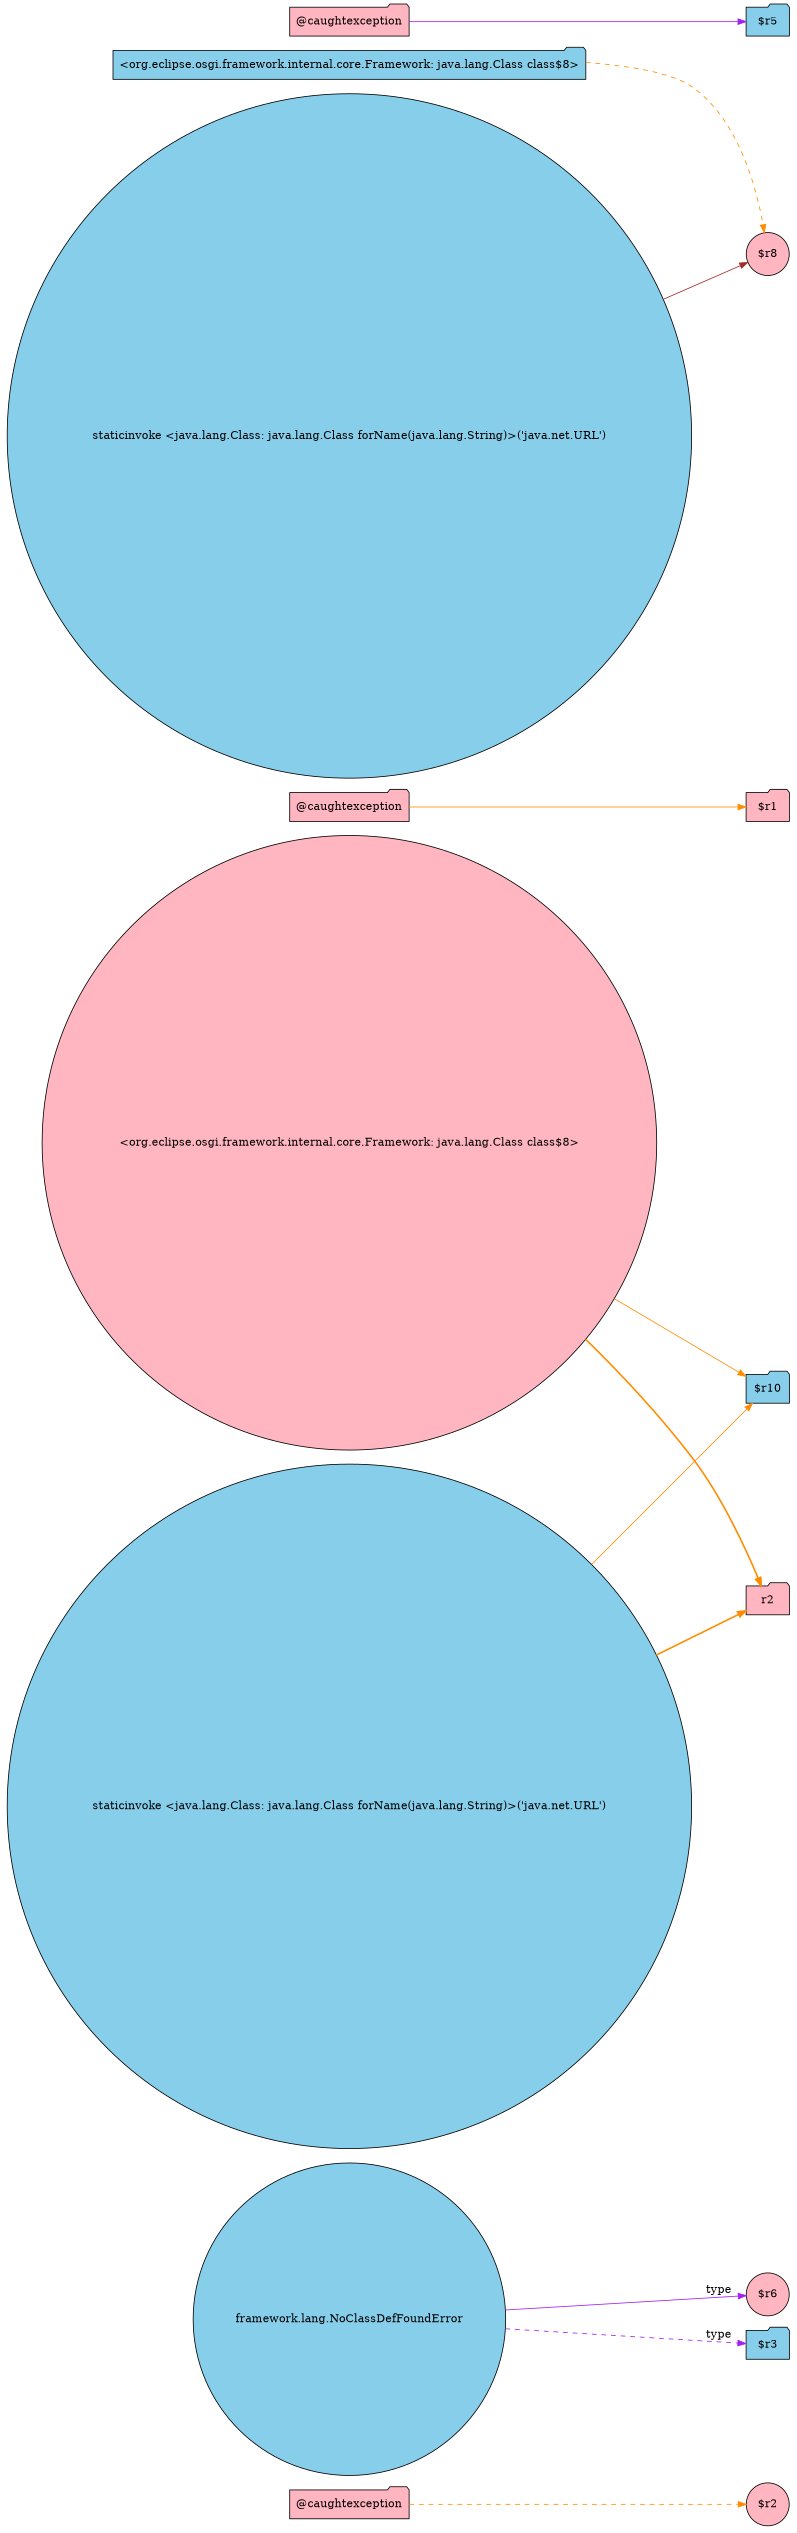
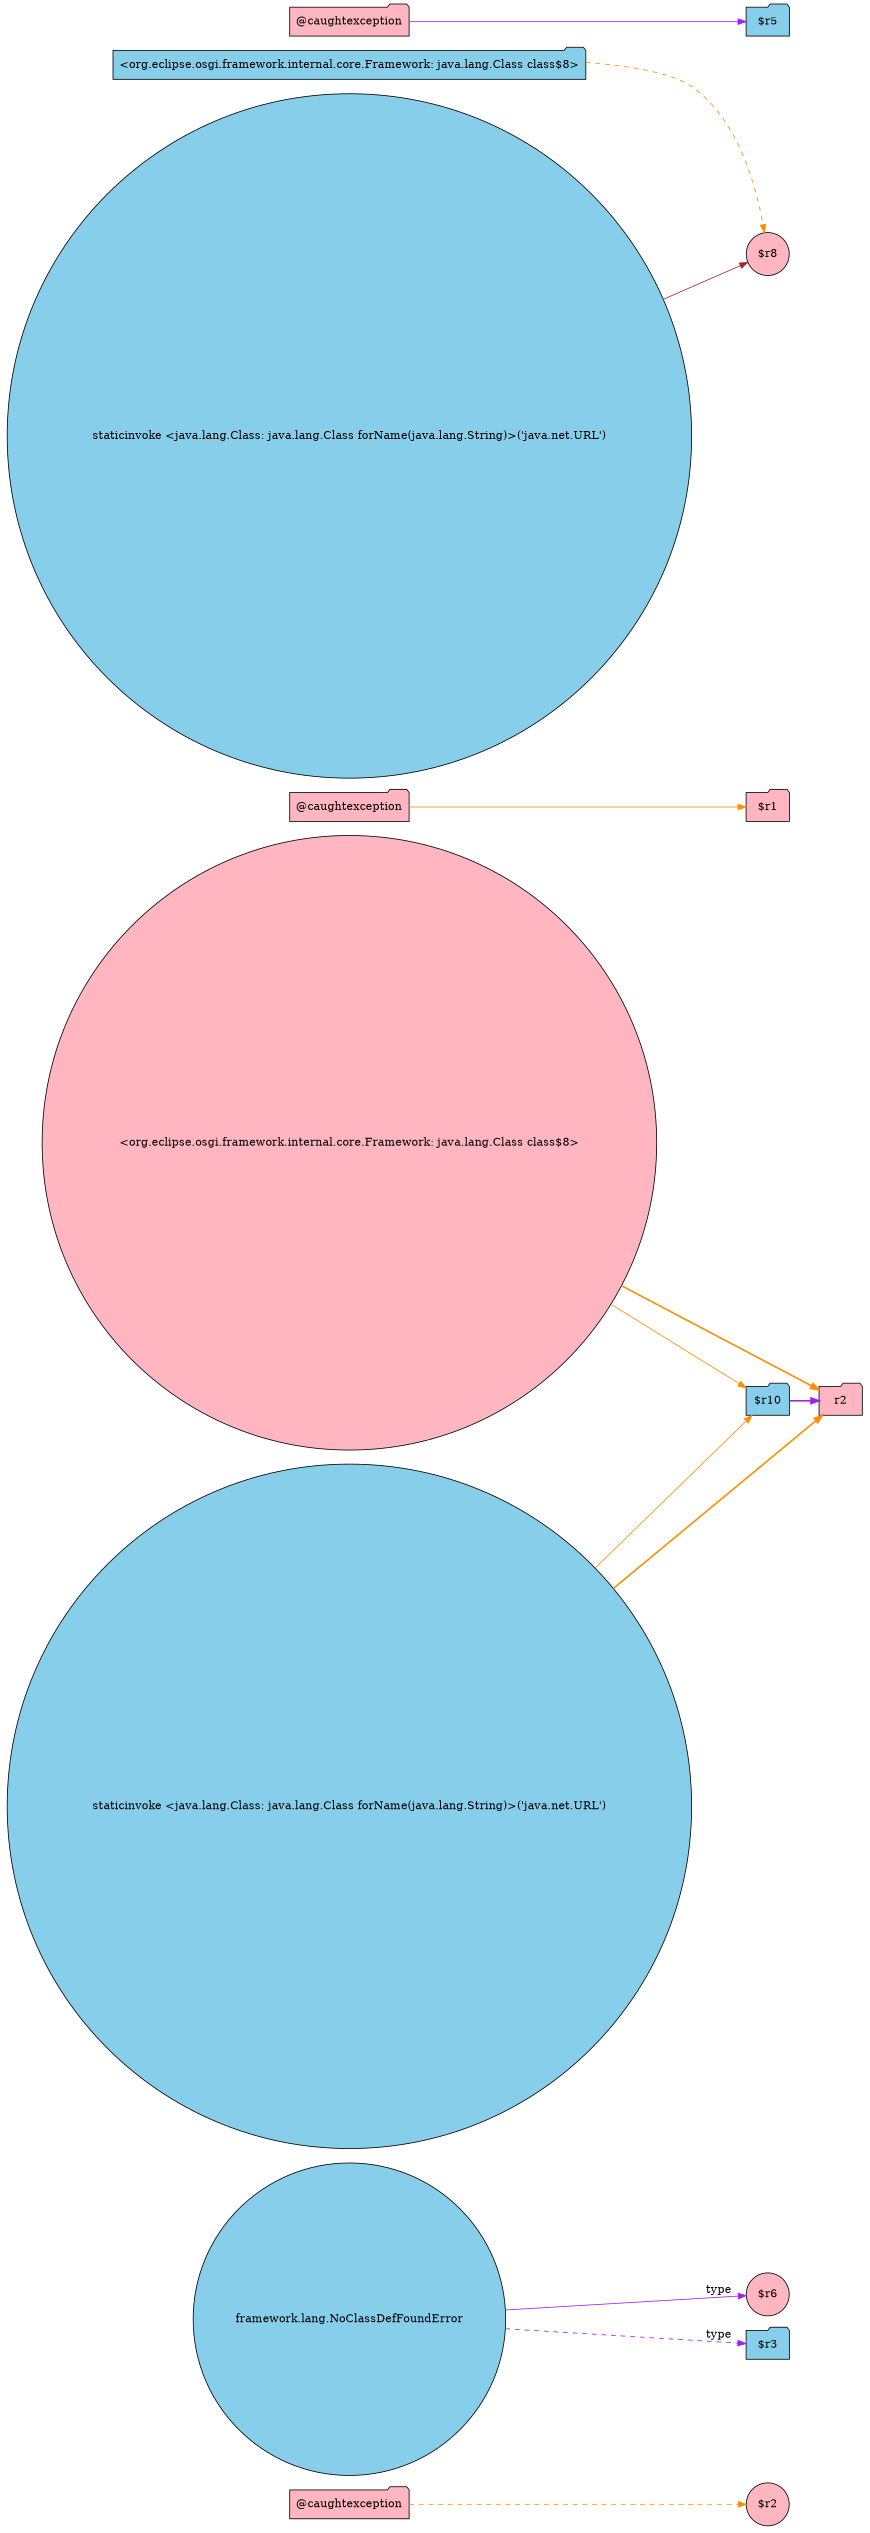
edge "$r10" -> "r2": added
